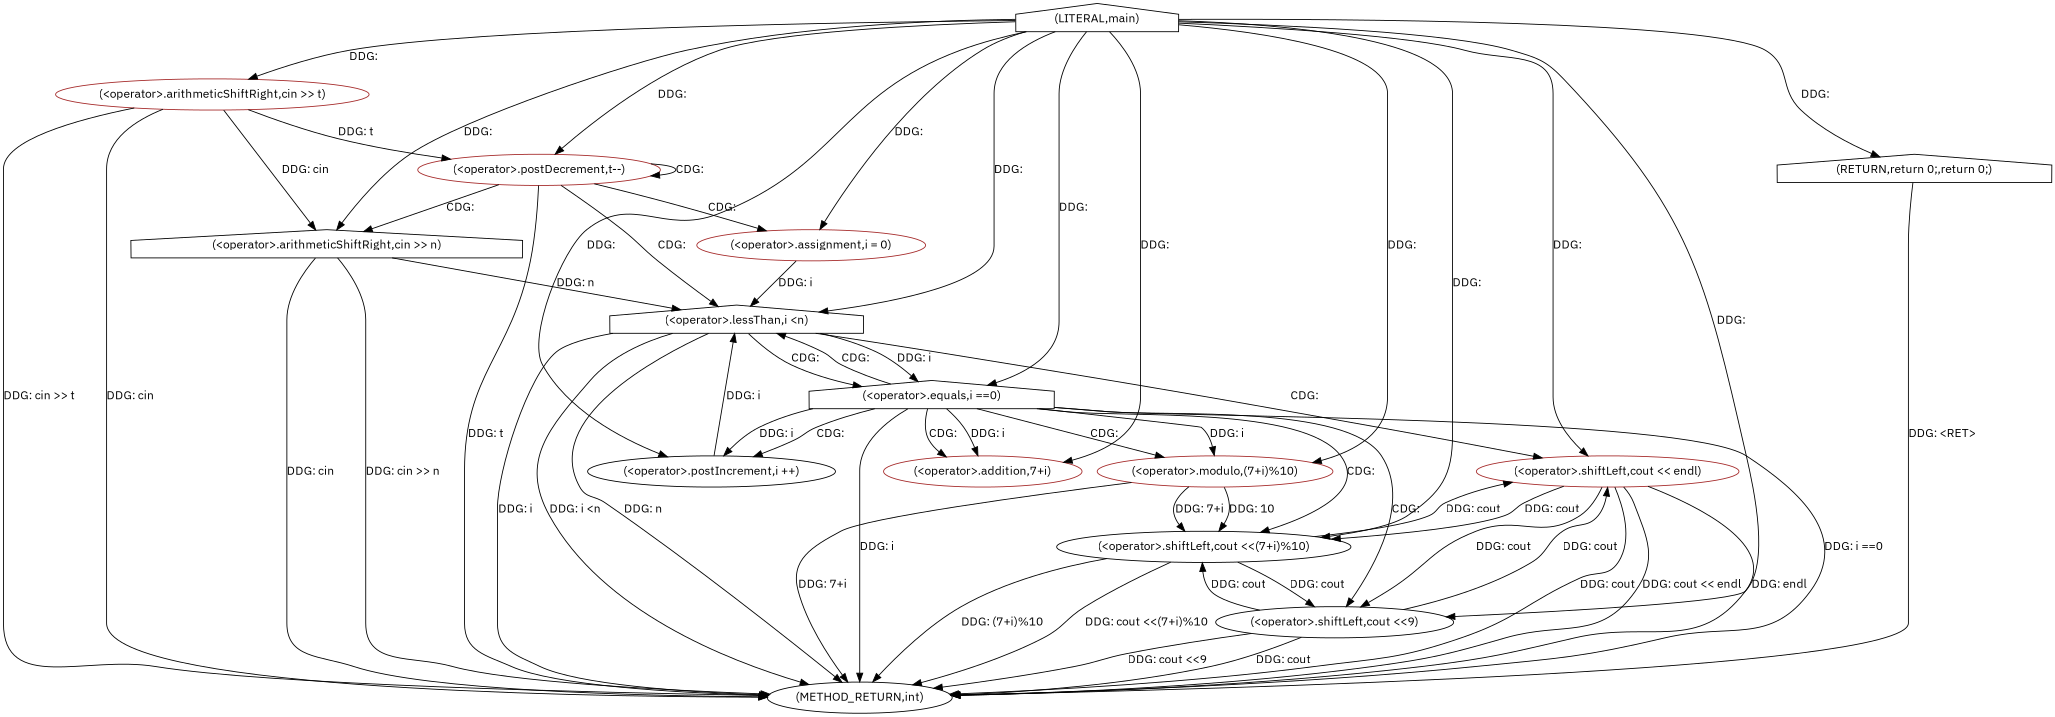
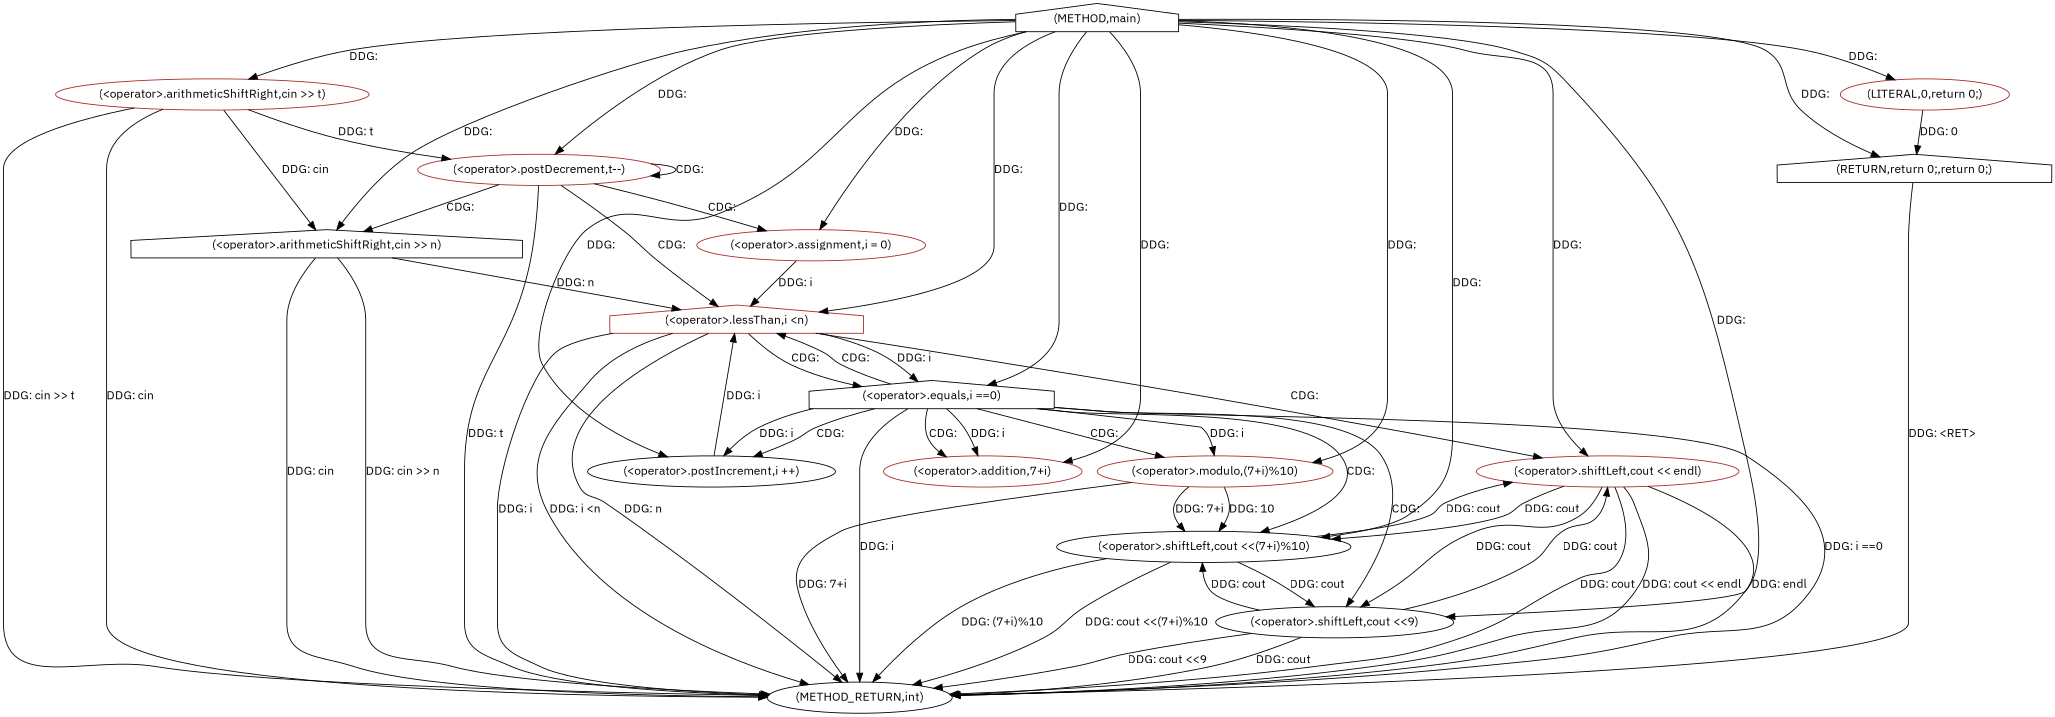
node "(LITERAL,main)": label "(LITERAL,main)" -> "(METHOD,main)"
node "(LITERAL,0,return 0;)": added
node "(<operator>.lessThan,i <n)": color black -> brown
